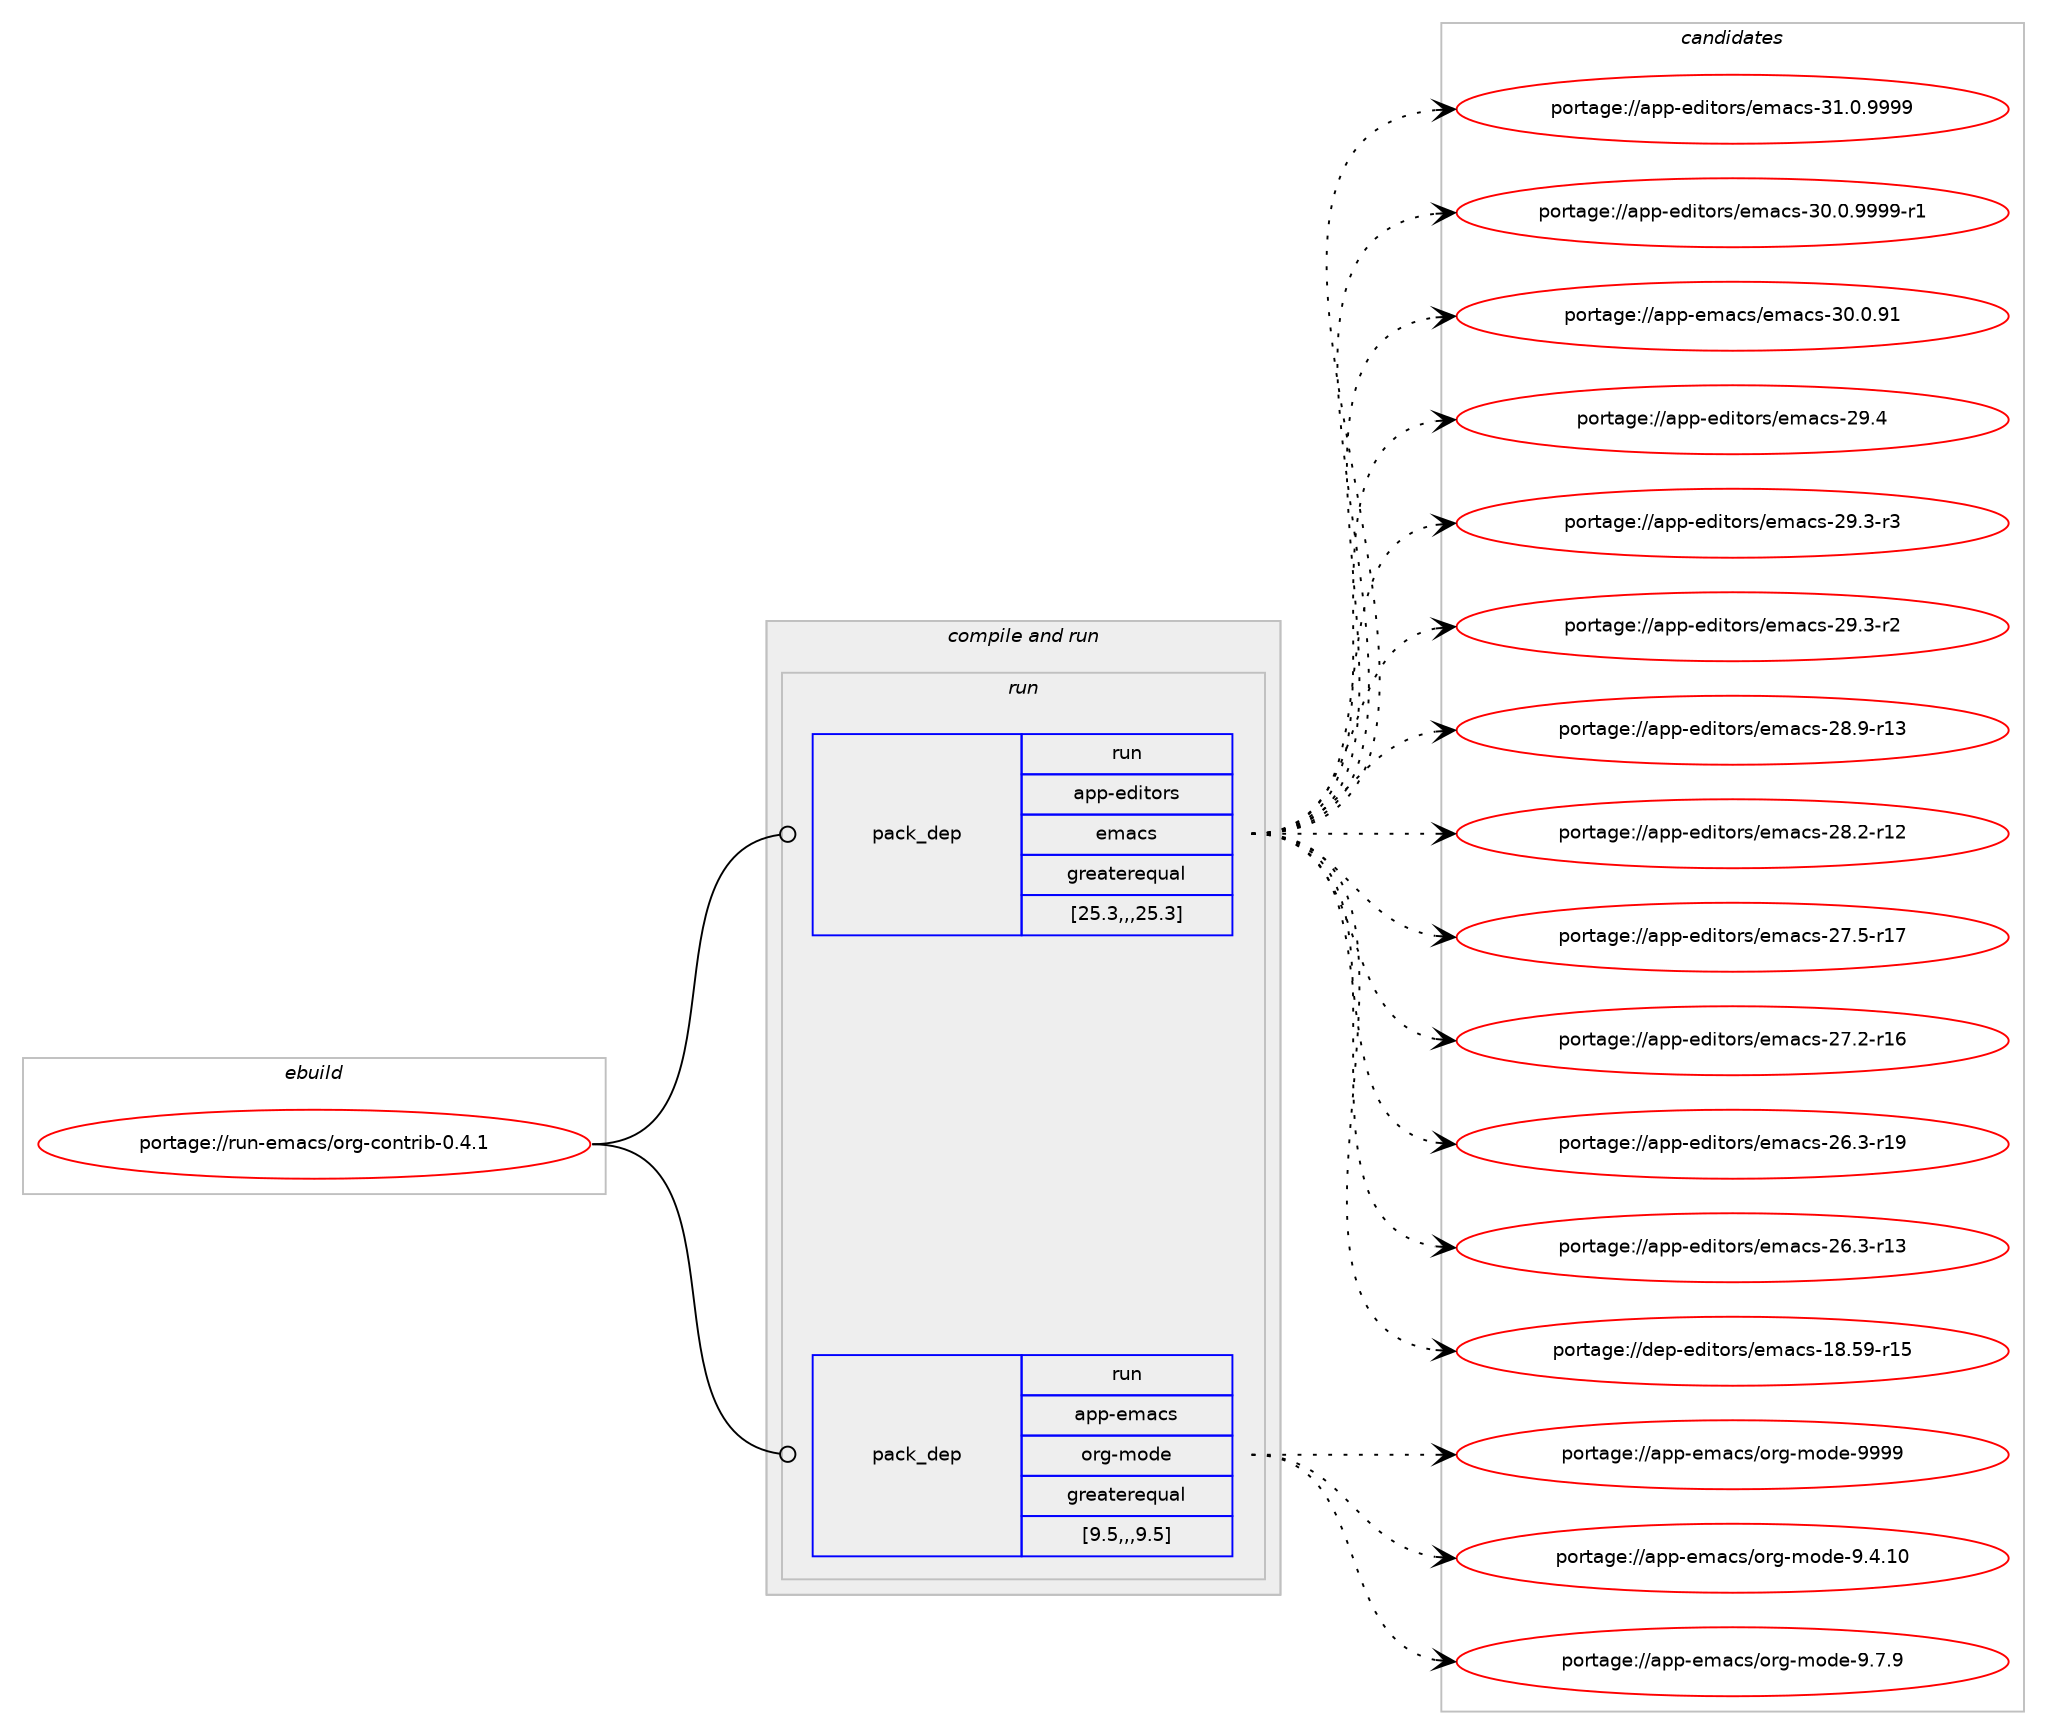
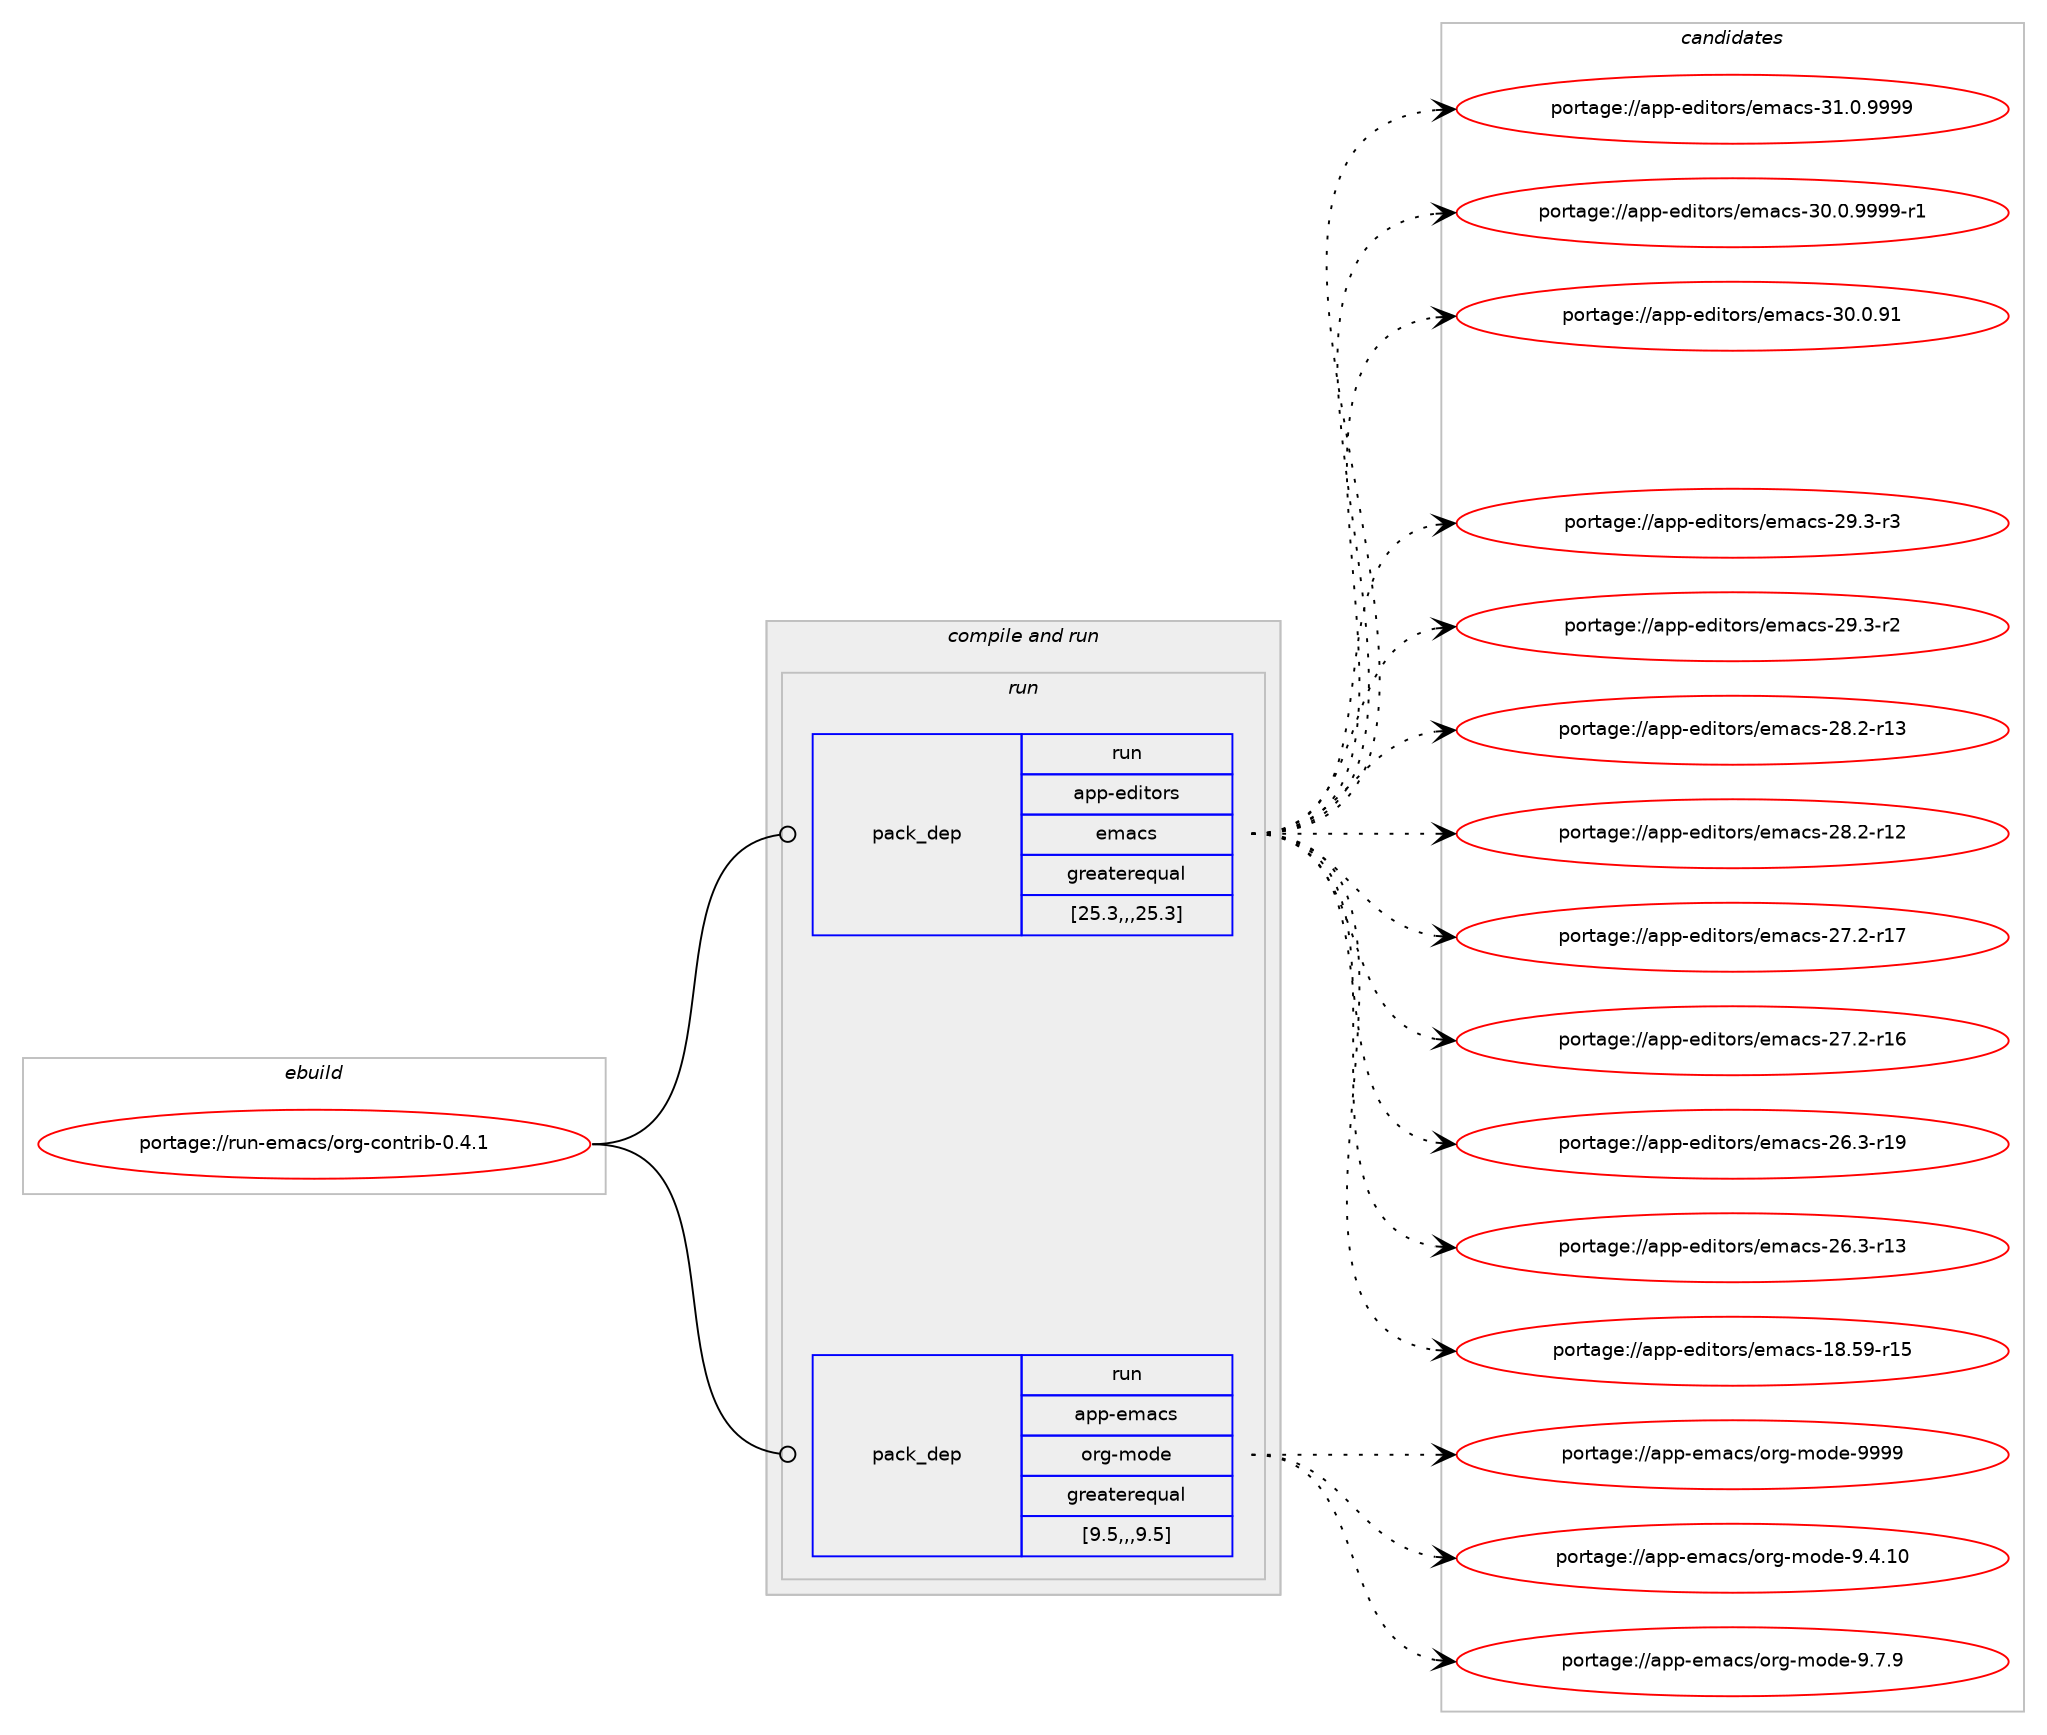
node "portage://app-emacs/emacs-30.0.91": label "portage://app-emacs/emacs-30.0.91" -> "portage://app-editors/emacs-30.0.91"
node "portage://app-editors/emacs-29.4": removed
node "portage://app-editors/emacs-28.9-r13": label "portage://app-editors/emacs-28.9-r13" -> "portage://app-editors/emacs-28.2-r13"
node "portage://app-editors/emacs-27.5-r17": label "portage://app-editors/emacs-27.5-r17" -> "portage://app-editors/emacs-27.2-r17"
node "portage://dep-editors/emacs-18.59-r15": label "portage://dep-editors/emacs-18.59-r15" -> "portage://app-editors/emacs-18.59-r15"
